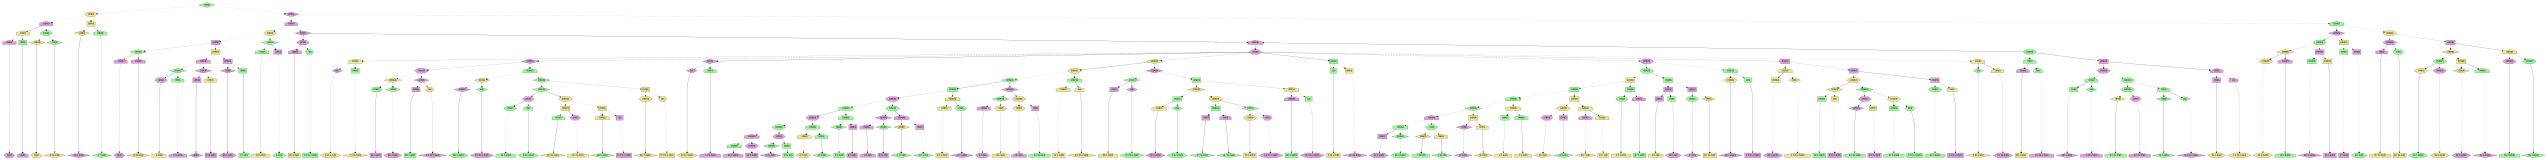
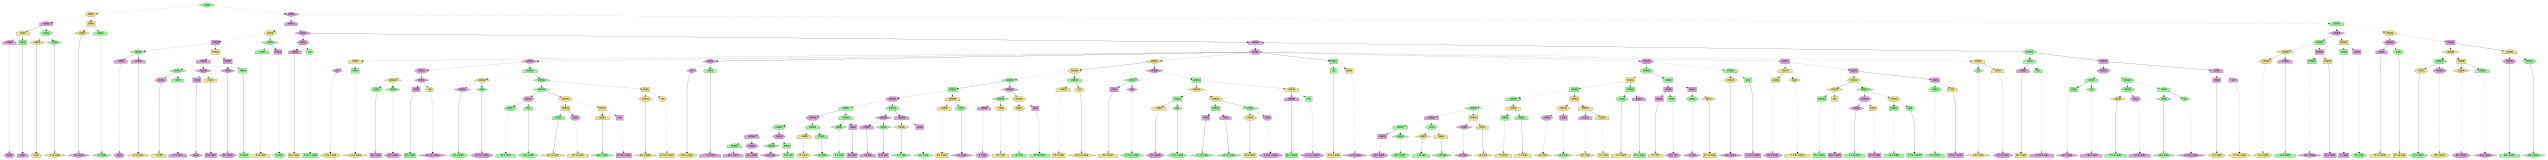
node "[D  F  A](1)": fillcolor plum -> palegreen
